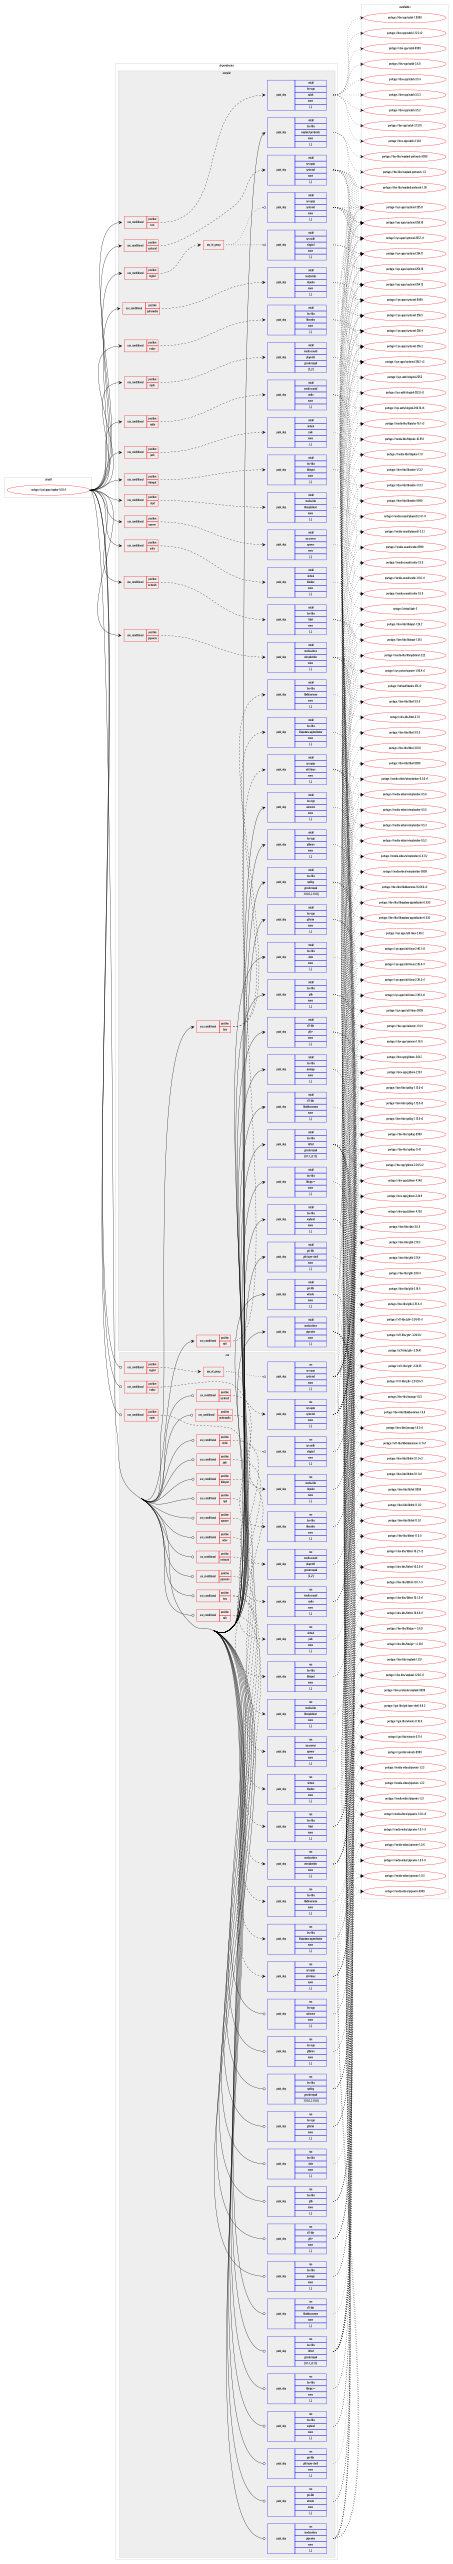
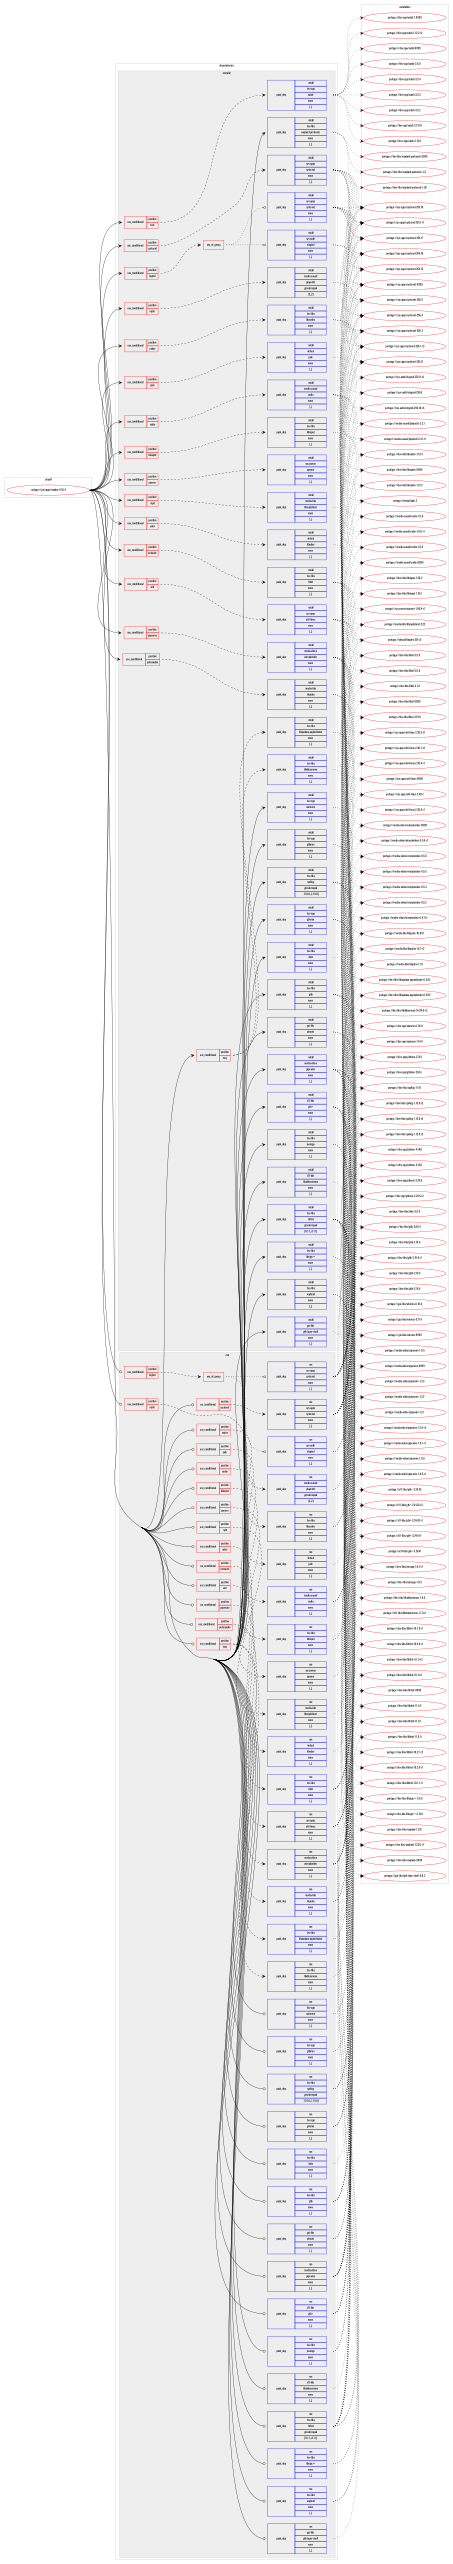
node "portage://dev-libs/spdlog-9999": removed
node "portage://dev-protocols/wayland-9999": label "portage://dev-protocols/wayland-9999" -> "portage://dev-libs/wayland-9999"
